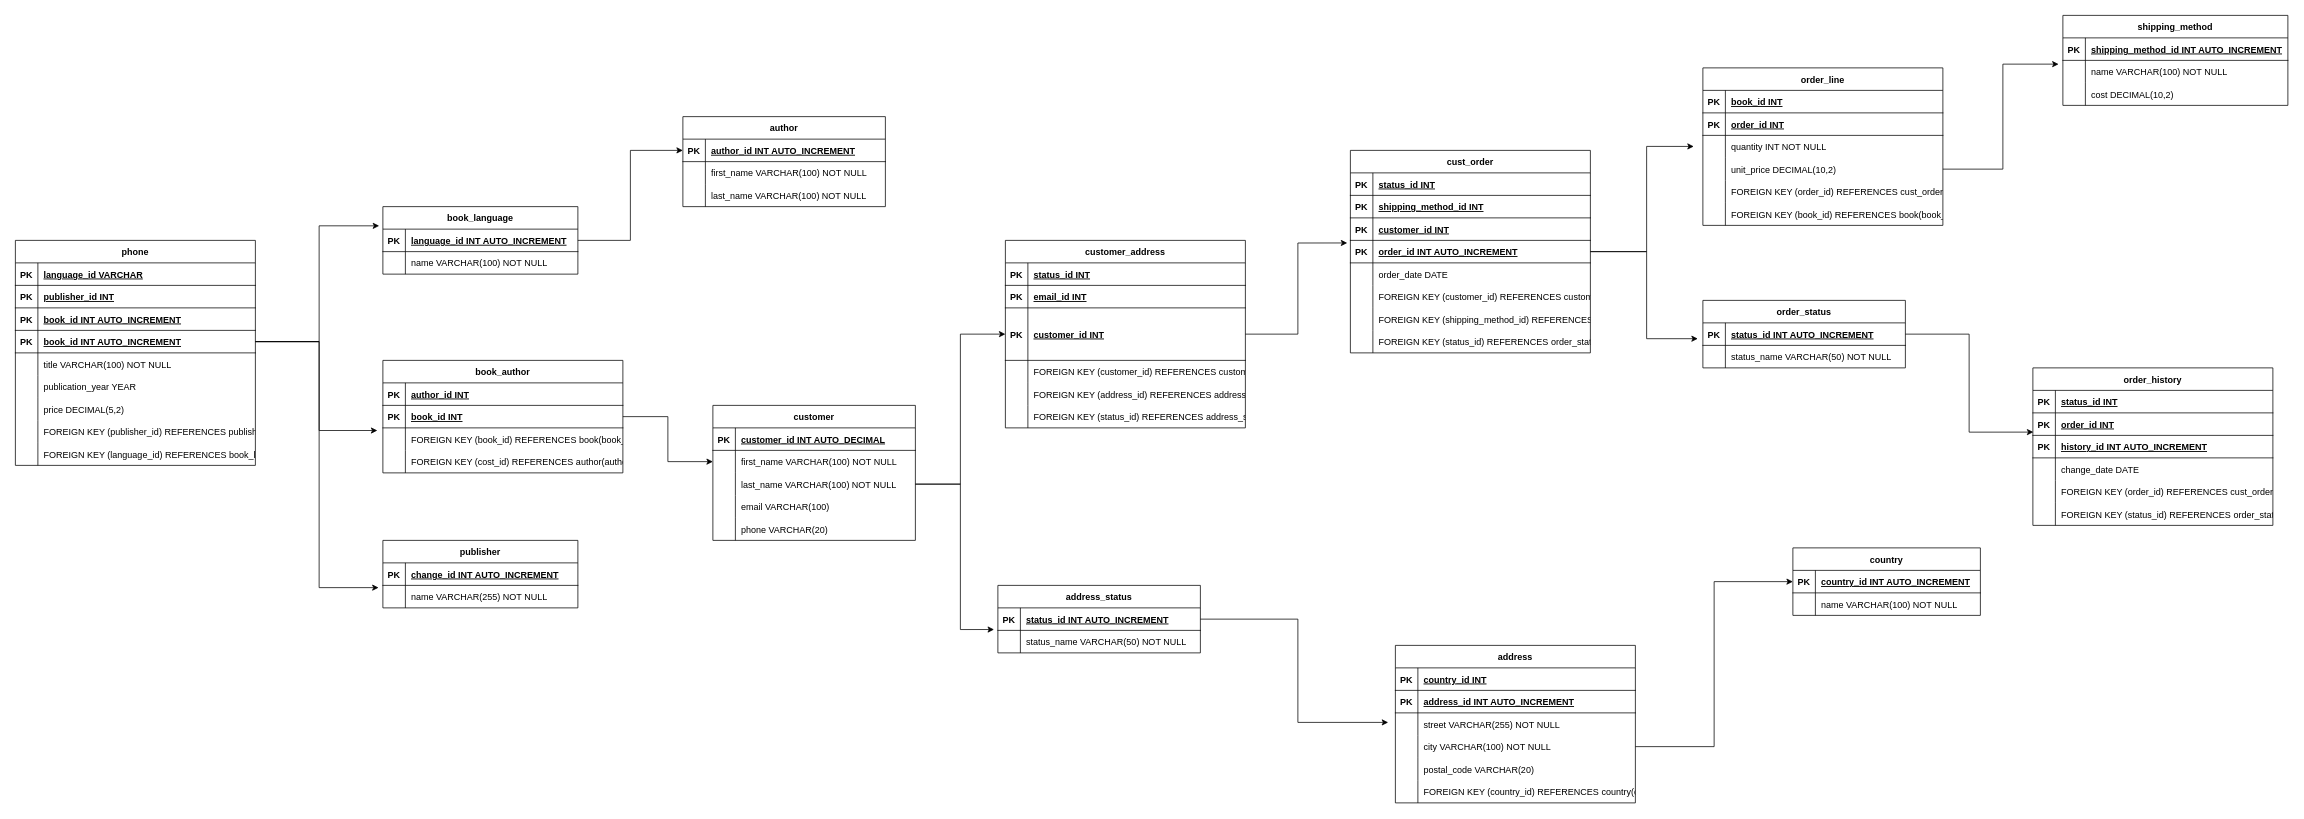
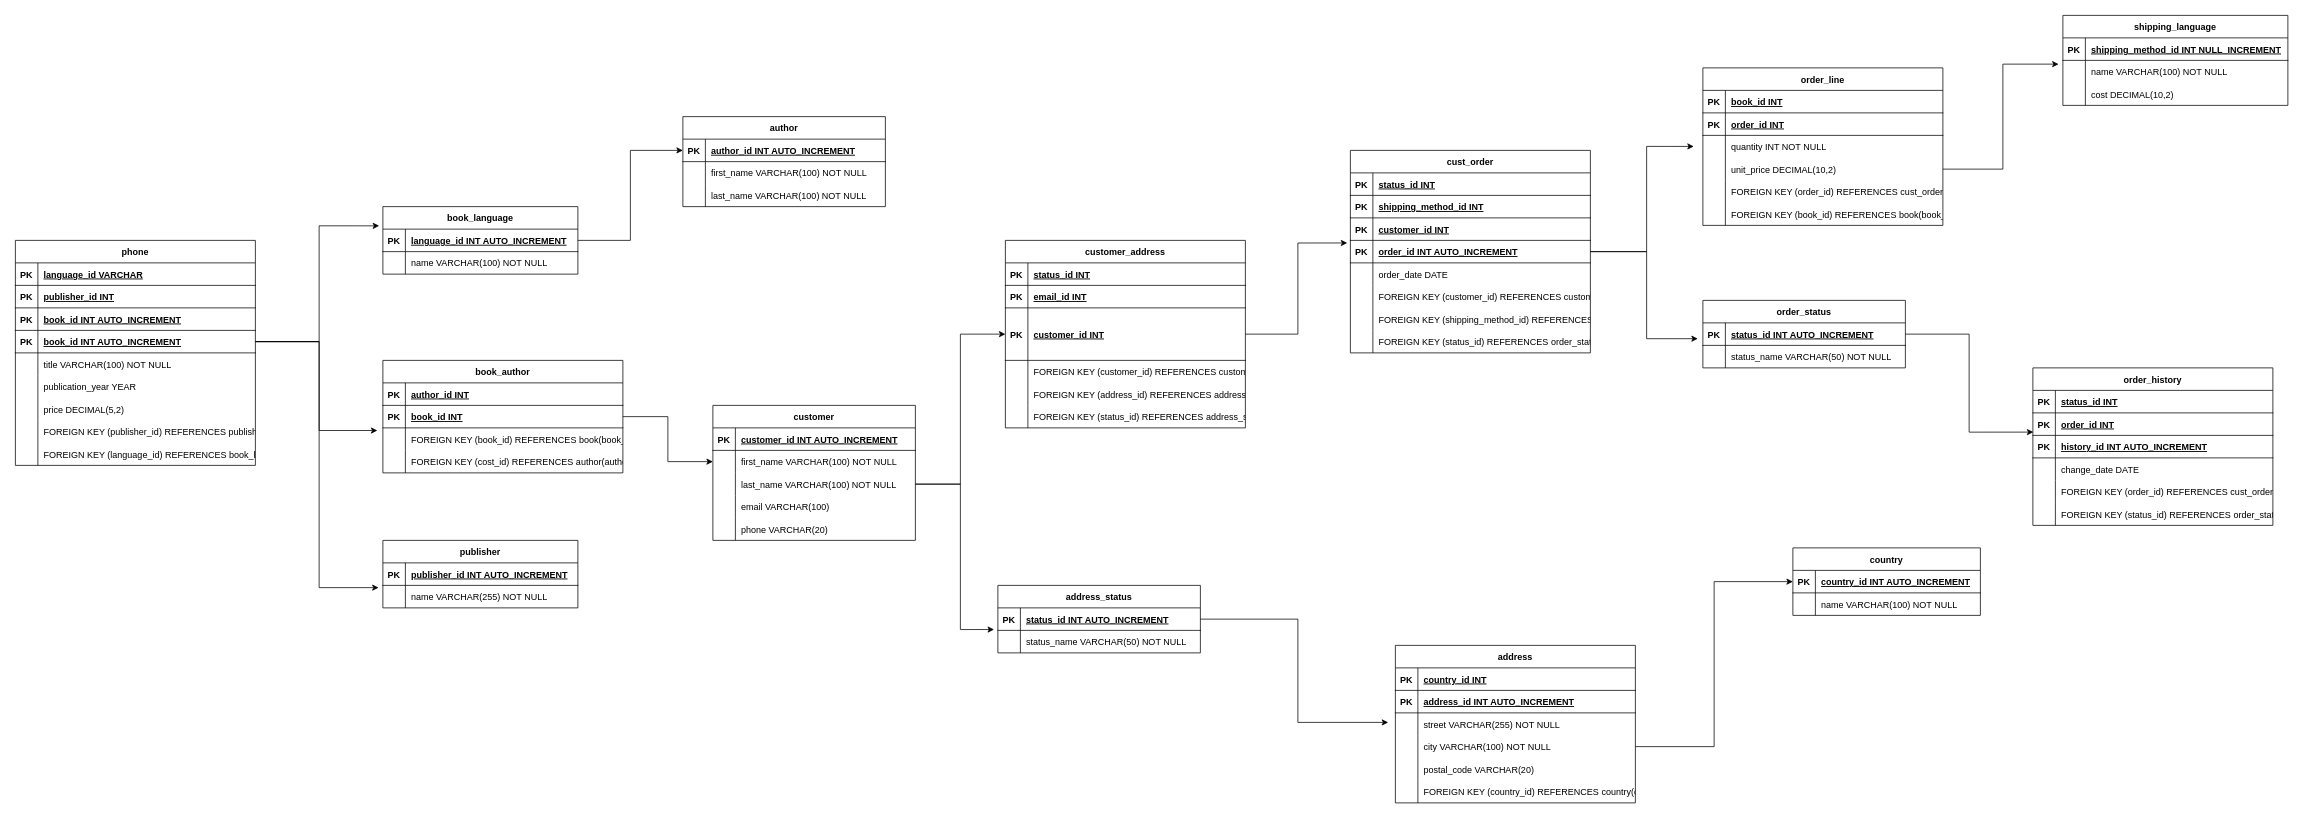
node "shipping_method": label "shipping_method" -> "shipping_language"
node "shipping_method_id INT AUTO_INCREMENT": label "shipping_method_id INT AUTO_INCREMENT" -> "shipping_method_id INT NULL_INCREMENT"
node "customer_id INT AUTO_DECIMAL": label "customer_id INT AUTO_DECIMAL" -> "customer_id INT AUTO_INCREMENT"
node "change_id INT AUTO_INCREMENT": label "change_id INT AUTO_INCREMENT" -> "publisher_id INT AUTO_INCREMENT"
